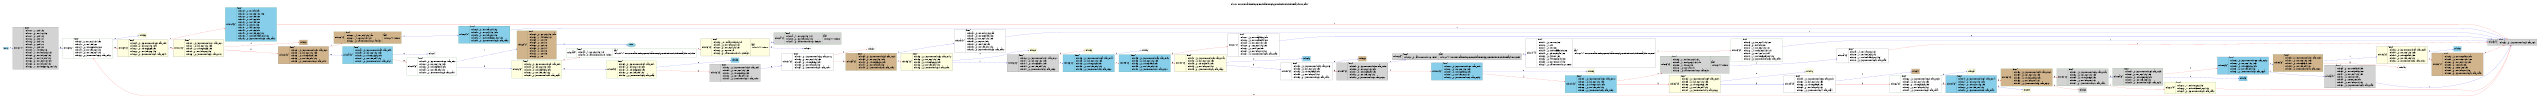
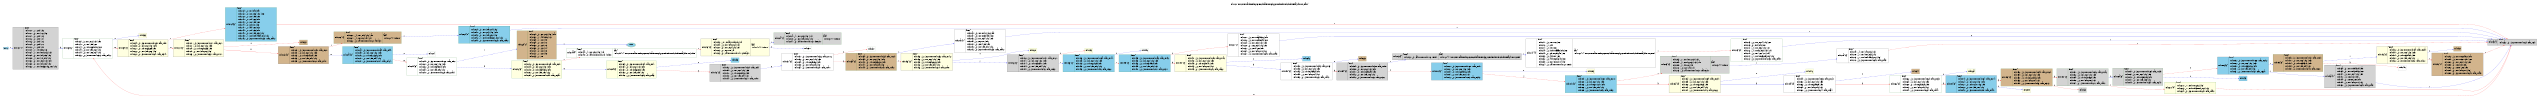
node "0x401f2e": fillcolor skyblue -> tan
